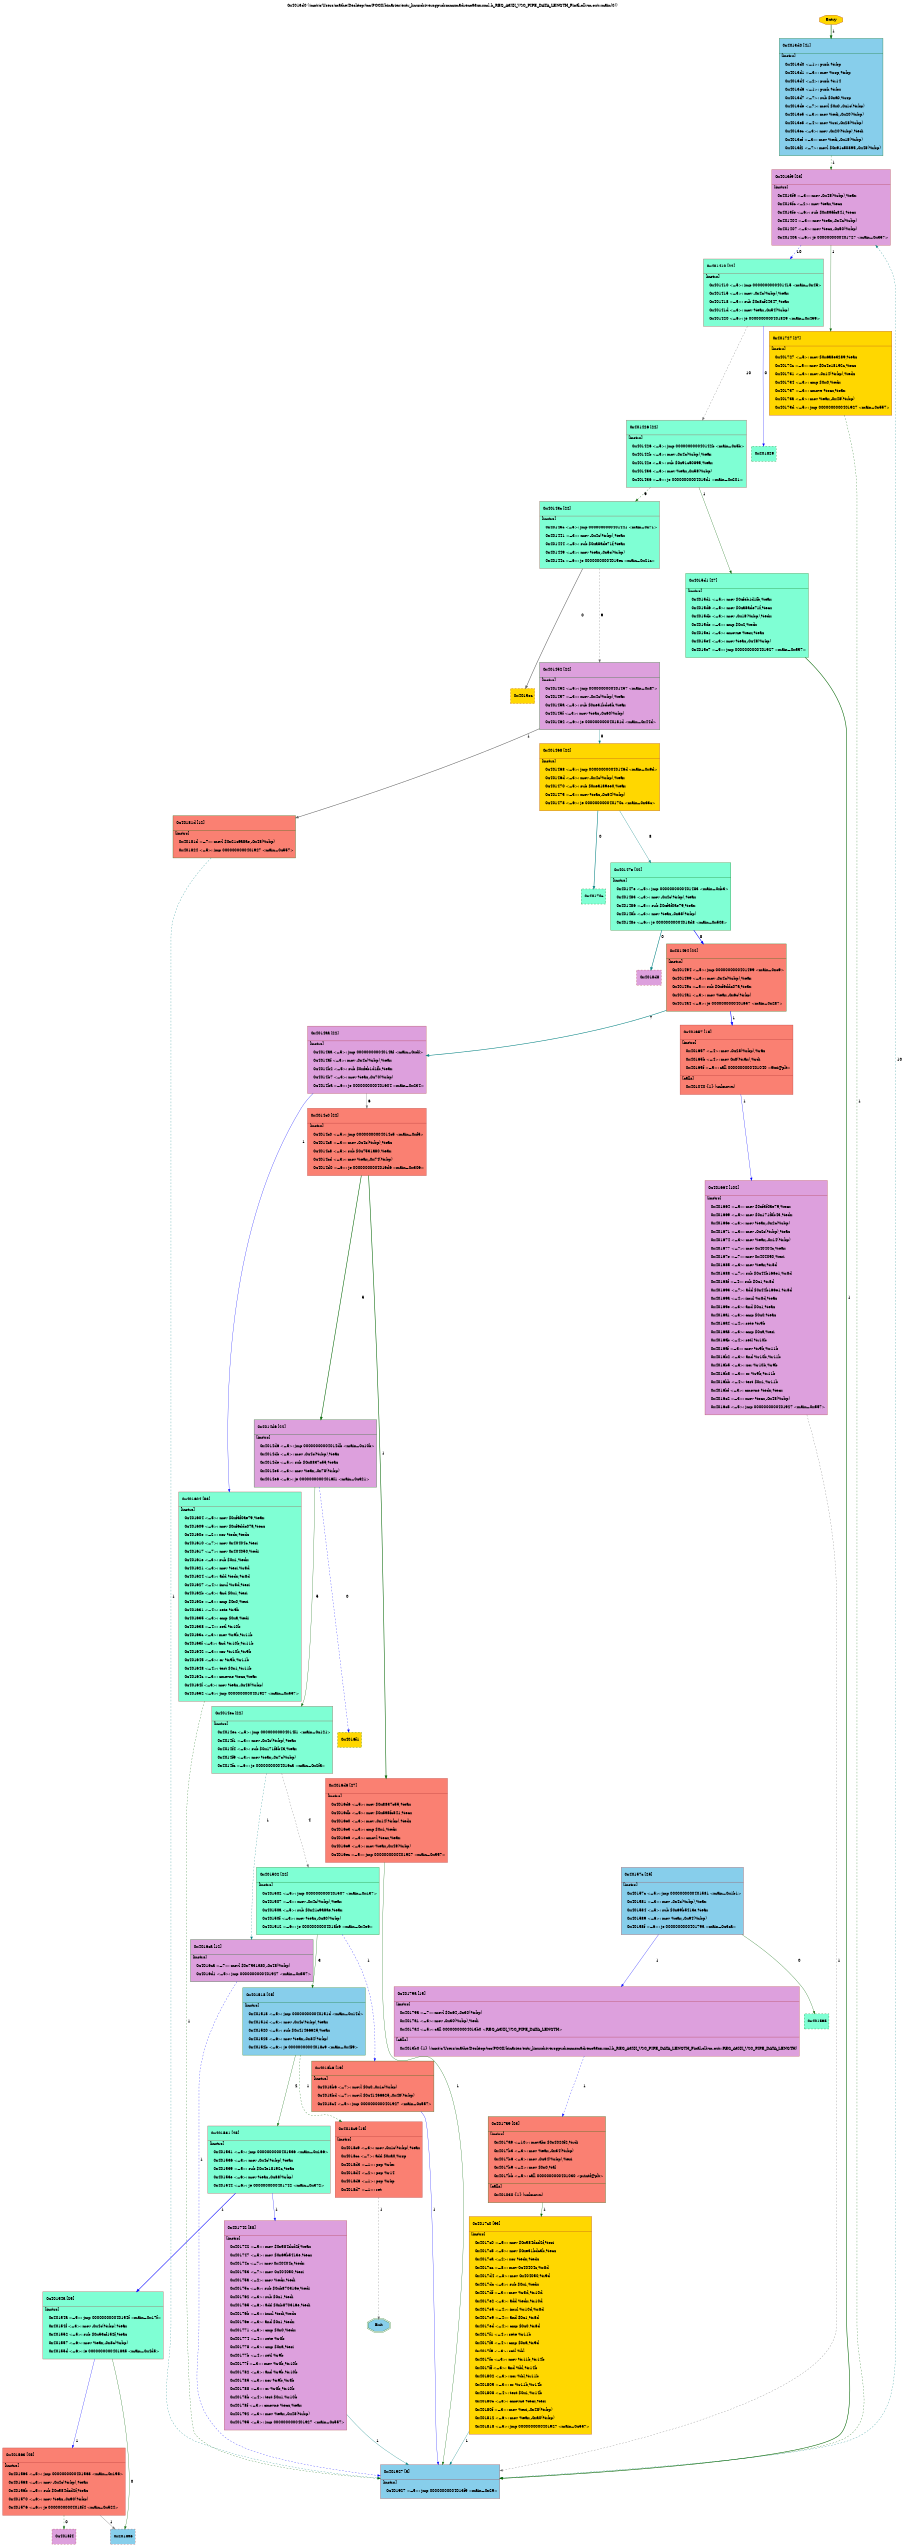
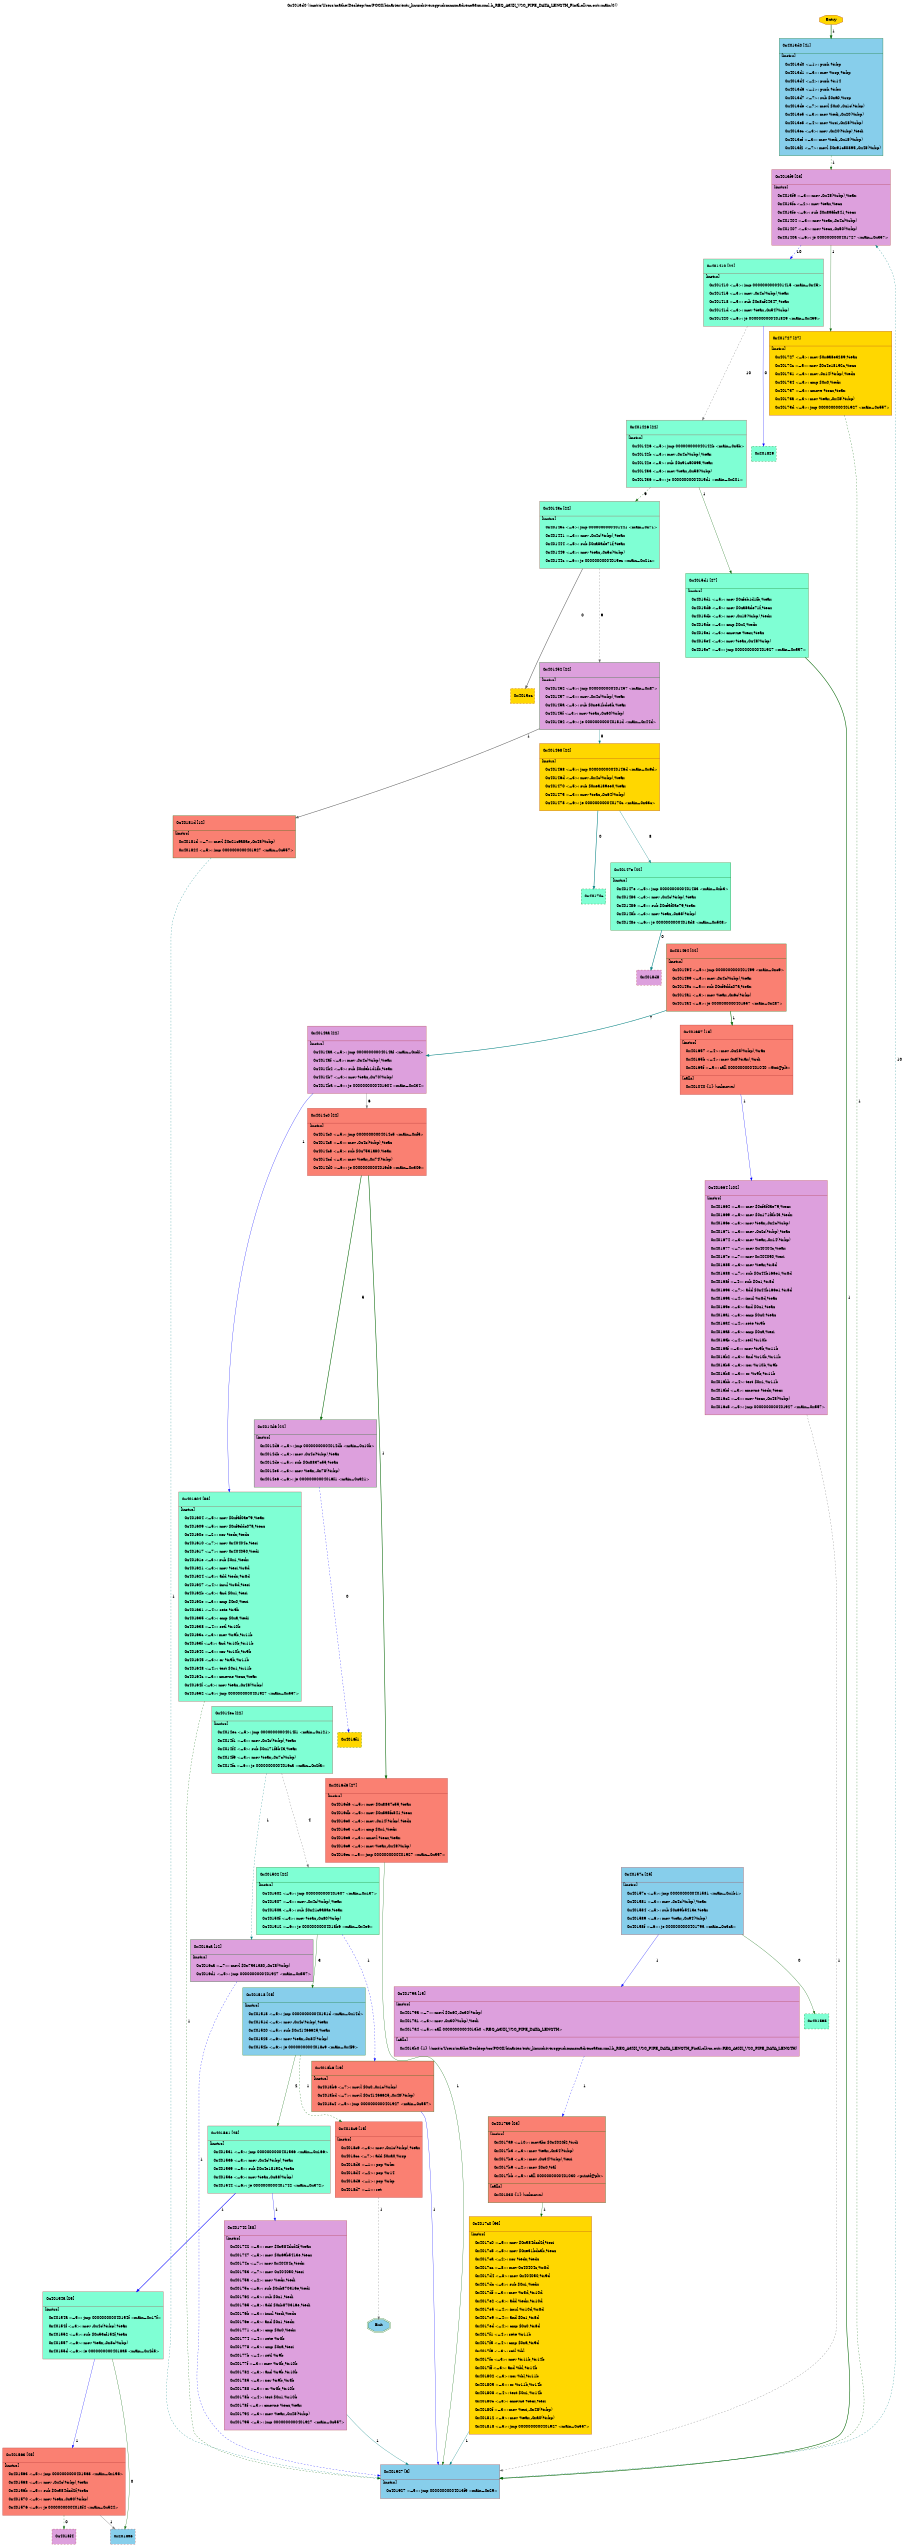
edge "0x40147e [22]" -> "0x401494 [22]": removed, label "8"
edge "0x401494 [22]" -> "0x401657 [13]": color blue -> darkgreen
edge "0x4014d6 [22]" -> "0x4014ec [22]": removed, label "5"
